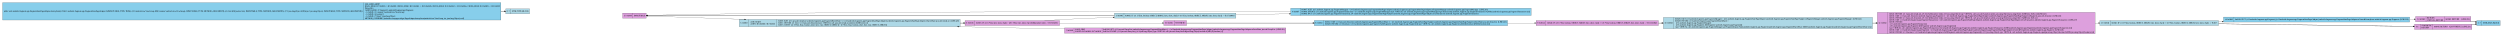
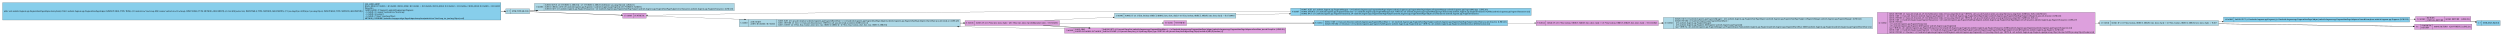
node "2: 0x0000": added
node "17: 0x000f": text "IMMUTABLE" -> "SYNTHETIC"
edge "3: 0x0005" -> "17: 0x000f": now "0: ?" -> "17: 0x000f"
edge "10: 0x0026" -> "12: 0x002e": removed
edge "18: ?" -> "1: ?": removed
edge "6: 0x0016" -> "7: 0x0018": added
